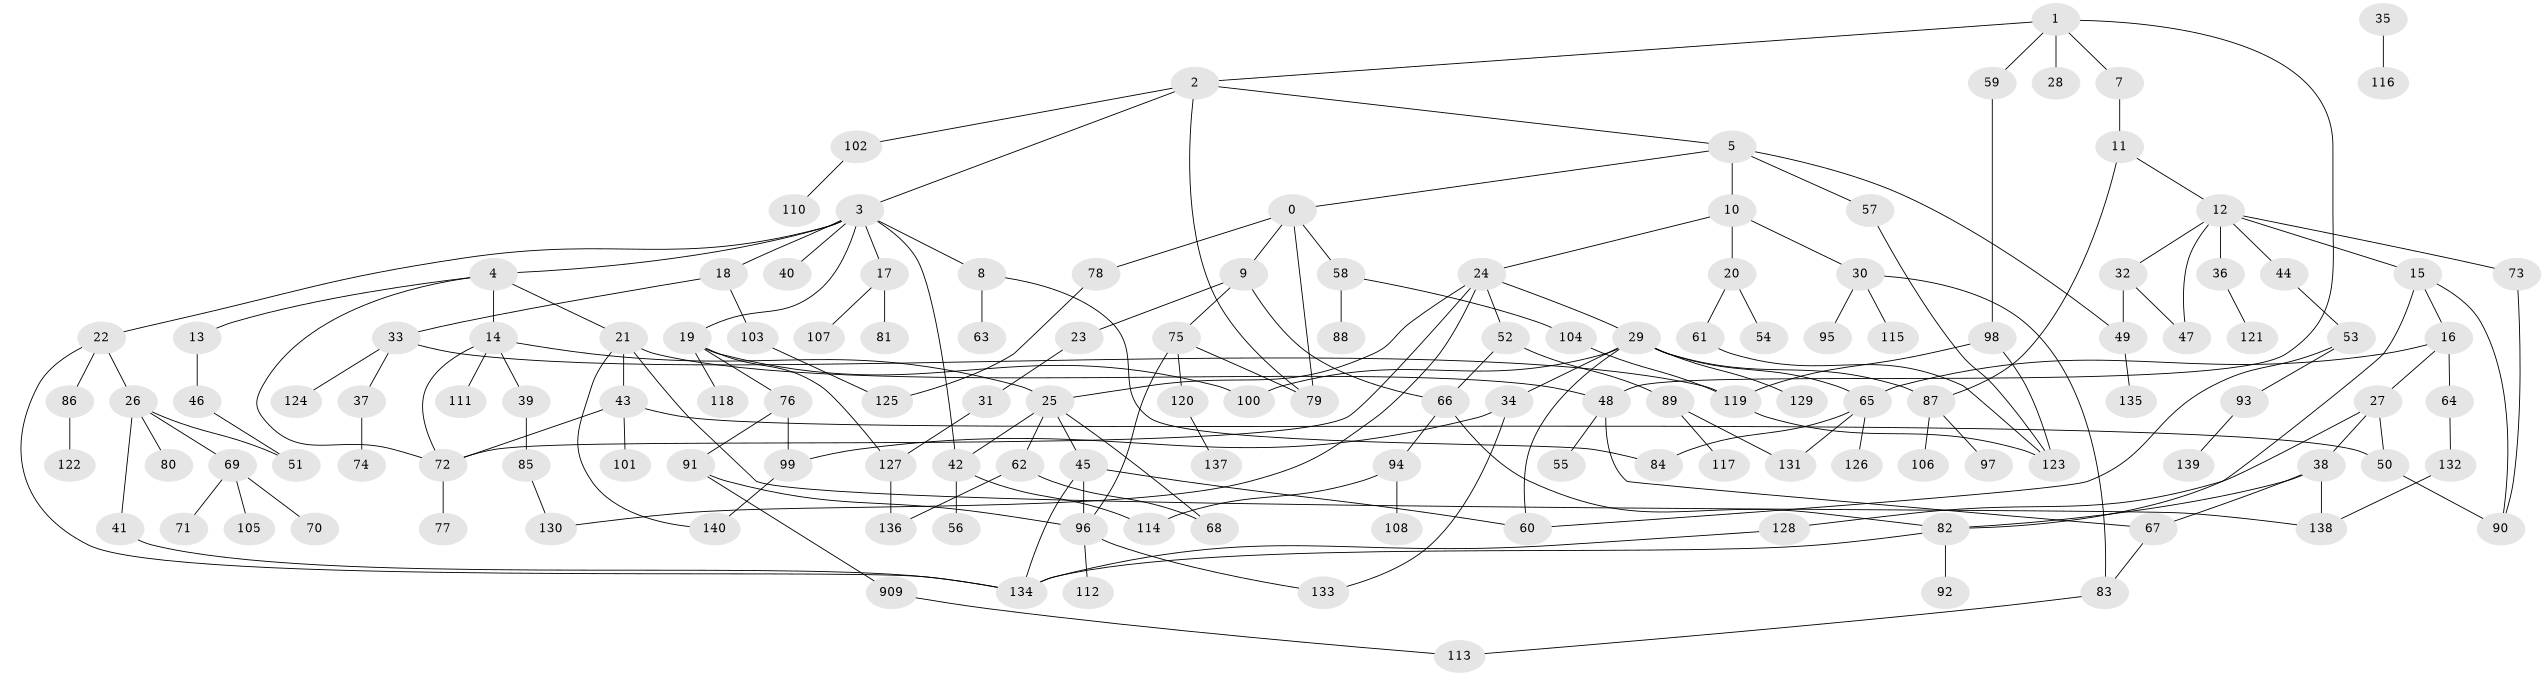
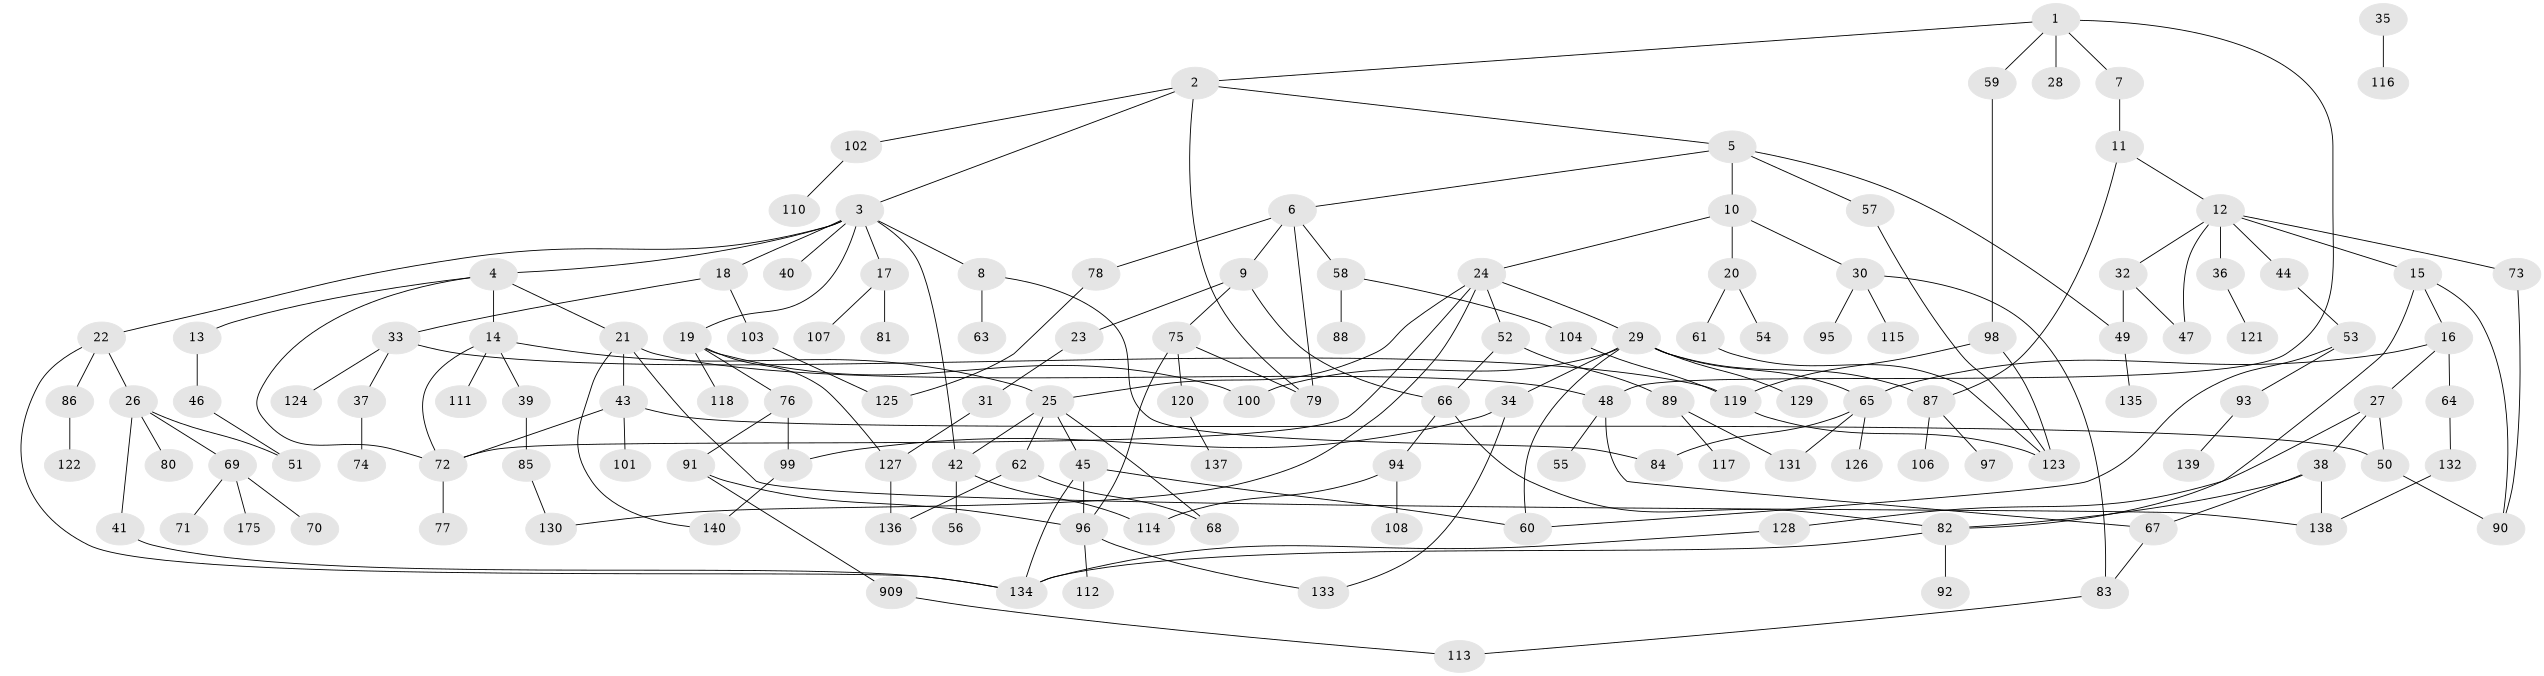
node "0": label "0" -> "6"
node "105": label "105" -> "175"
